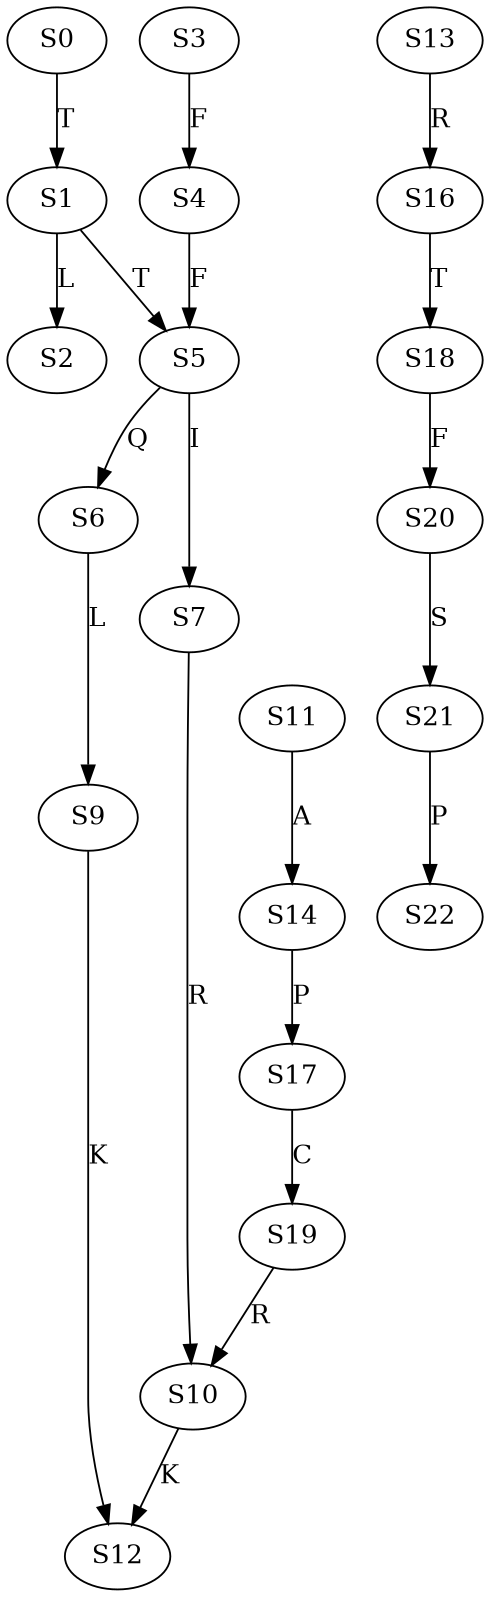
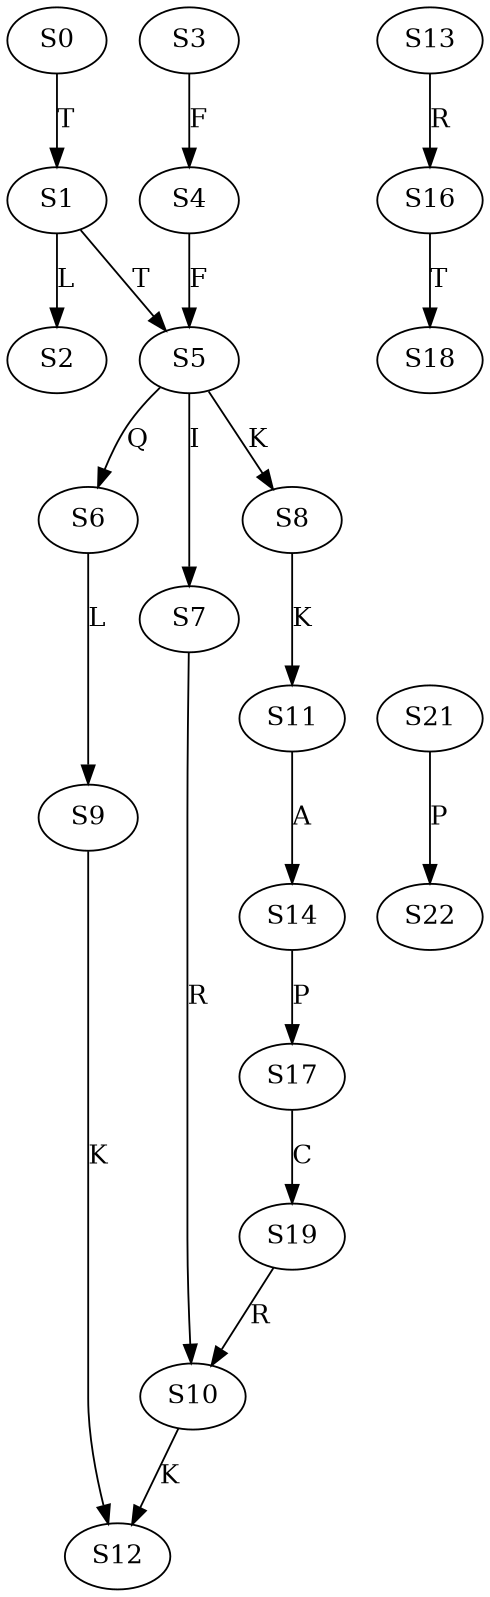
node "S8": added
node "S20": removed
